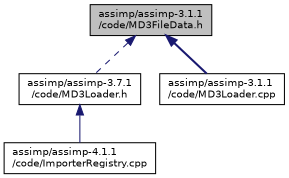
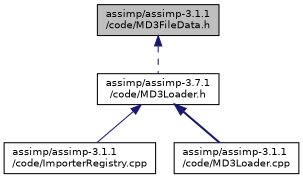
edge "assimp/assimp-3.1.1 /code/MD3Loader.cpp" -> "assimp/assimp-3.1.1 /code/MD3FileData.h": now "assimp/assimp-3.1.1 /code/MD3Loader.cpp" -> "assimp/assimp-3.7.1 /code/MD3Loader.h"
node "assimp/assimp-4.1.1 /code/ImporterRegistry.cpp": label "assimp/assimp-4.1.1 /code/ImporterRegistry.cpp" -> "assimp/assimp-3.1.1 /code/ImporterRegistry.cpp"
